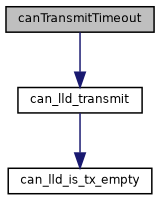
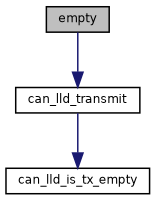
node "canTransmitTimeout": label "canTransmitTimeout" -> "empty"
